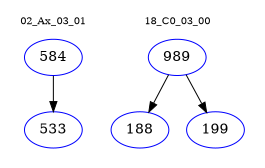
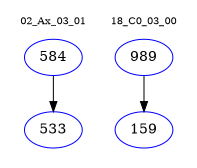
node "188": removed
node "199": label "199" -> "159"
